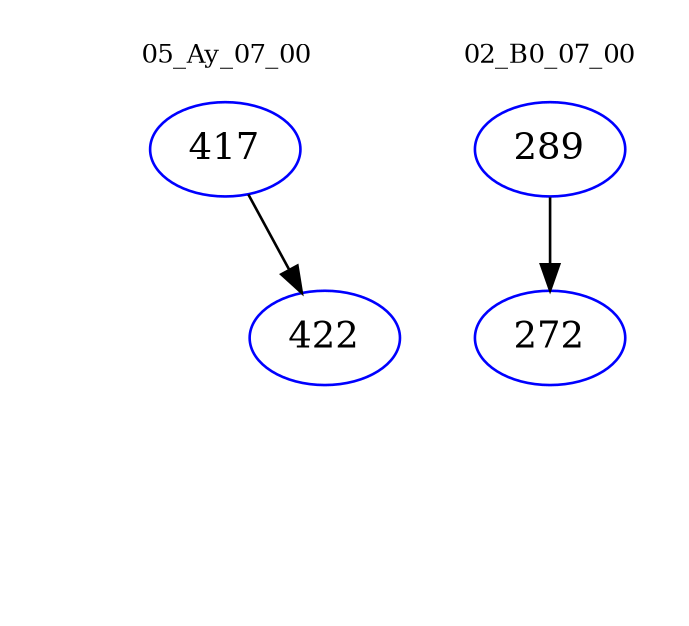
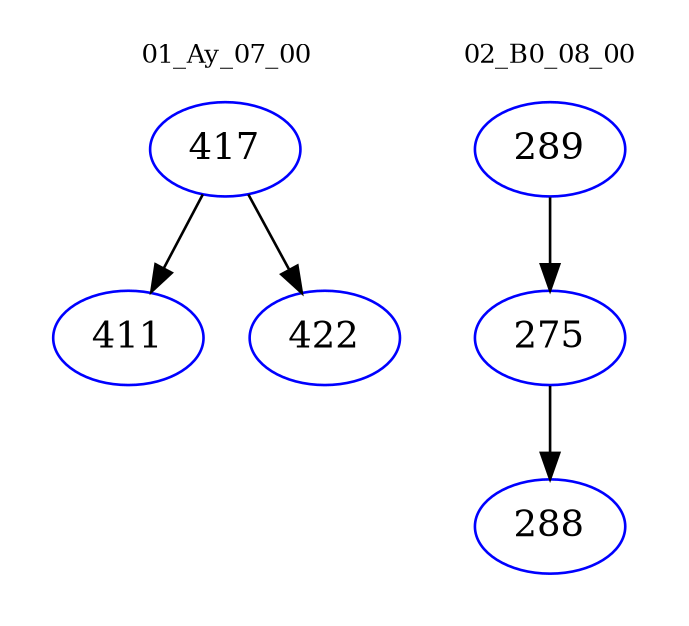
cluster "05_Ay_07_00": label "05_Ay_07_00" -> "01_Ay_07_00"
cluster "02_B0_07_00": label "02_B0_07_00" -> "02_B0_08_00"
node "411": added
node "272": label "272" -> "275"
node "288": added
